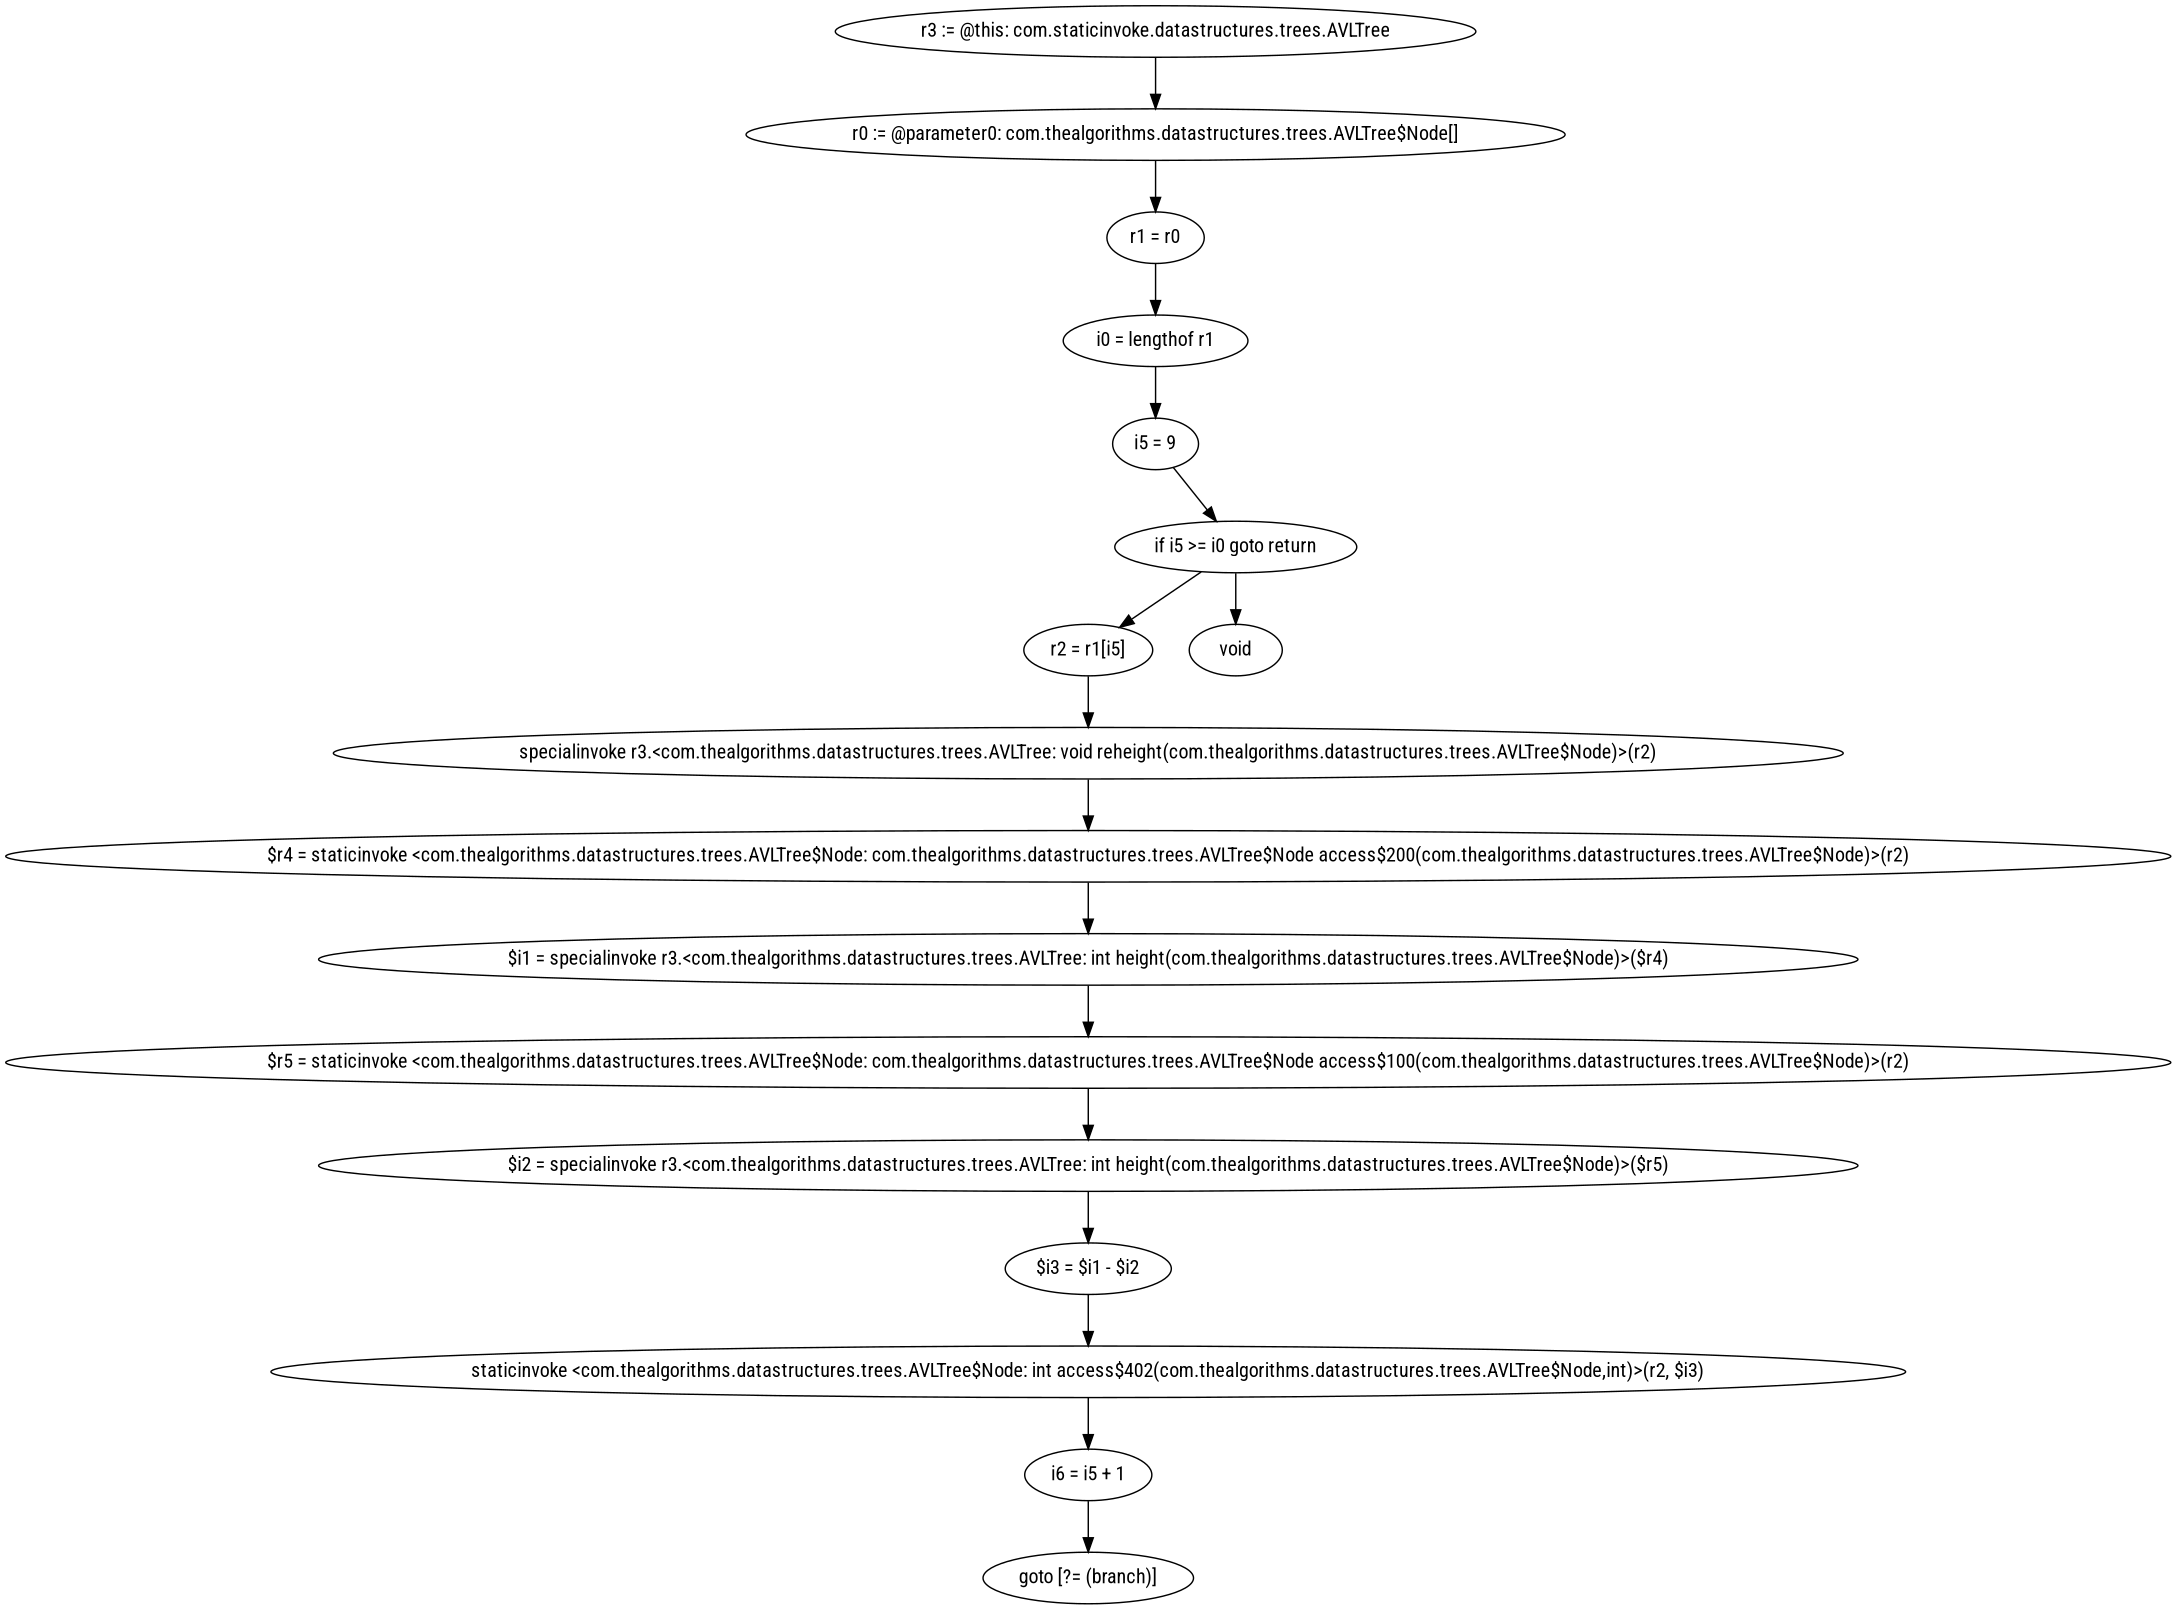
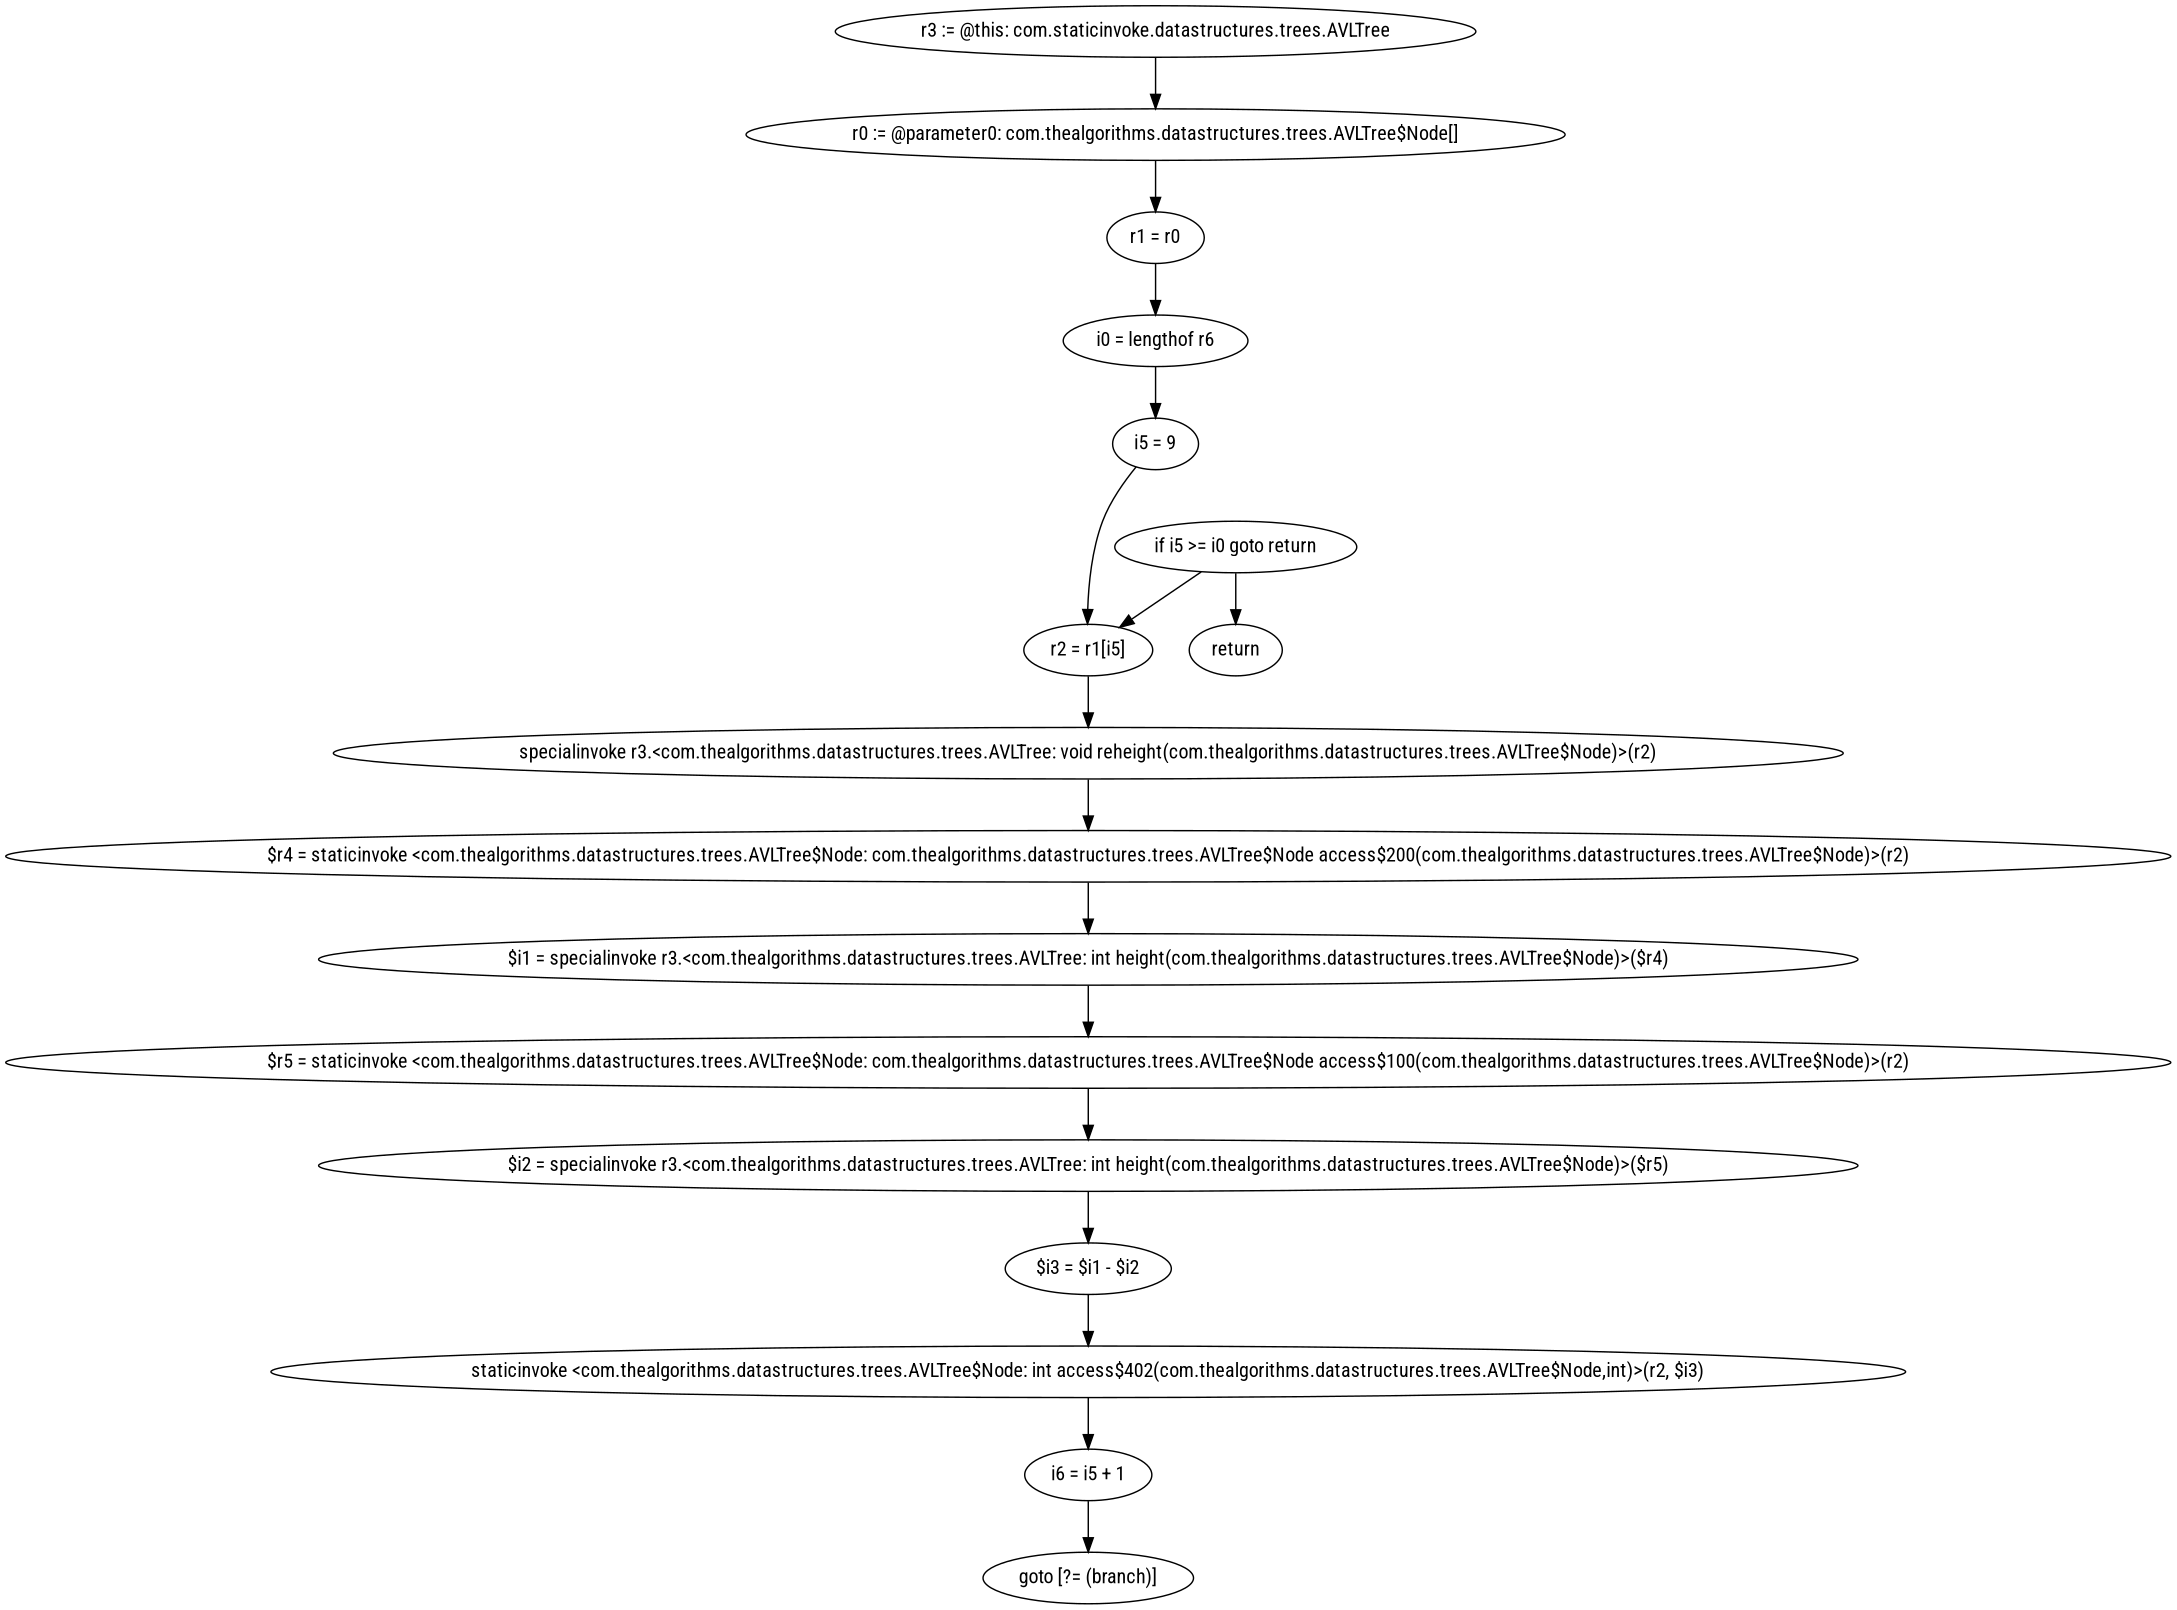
node "i0 = lengthof r1": label "i0 = lengthof r1" -> "i0 = lengthof r6"
edge "i5 = 9" -> "if i5 >= i0 goto return": now "i5 = 9" -> "r2 = r1[i5]"
node "void": label "void" -> "return"
